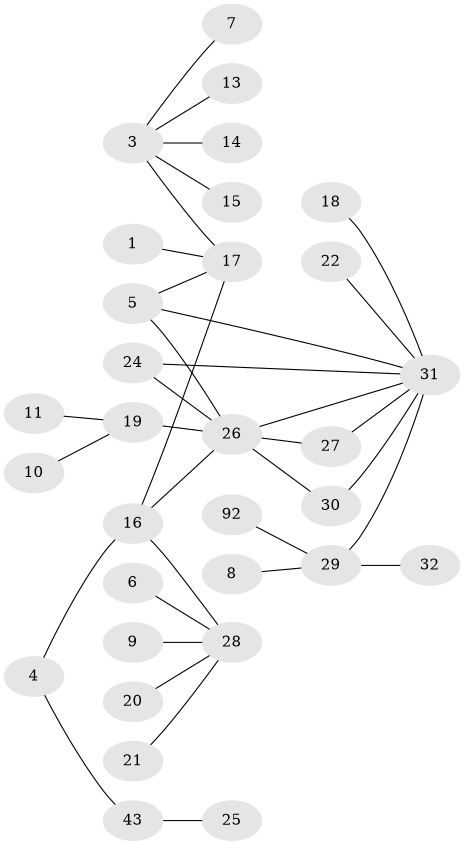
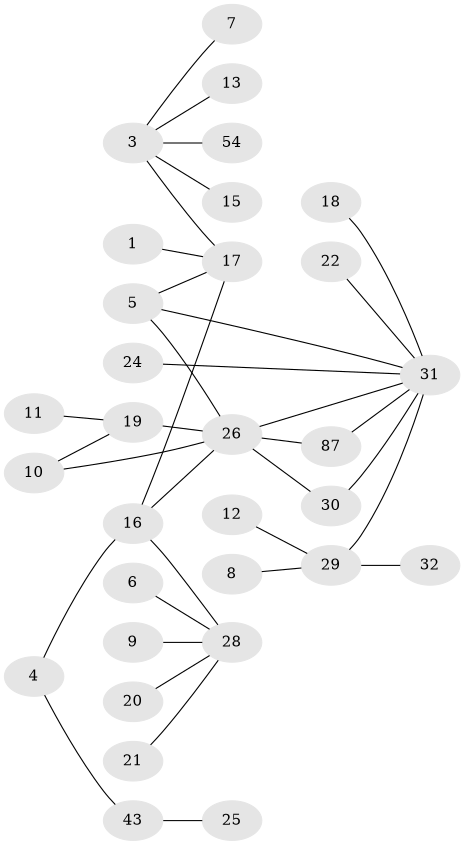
node "14": label "14" -> "54"
edge "24" -- "26": now "10" -- "26"
node "27": label "27" -> "87"
node "92": label "92" -> "12"
